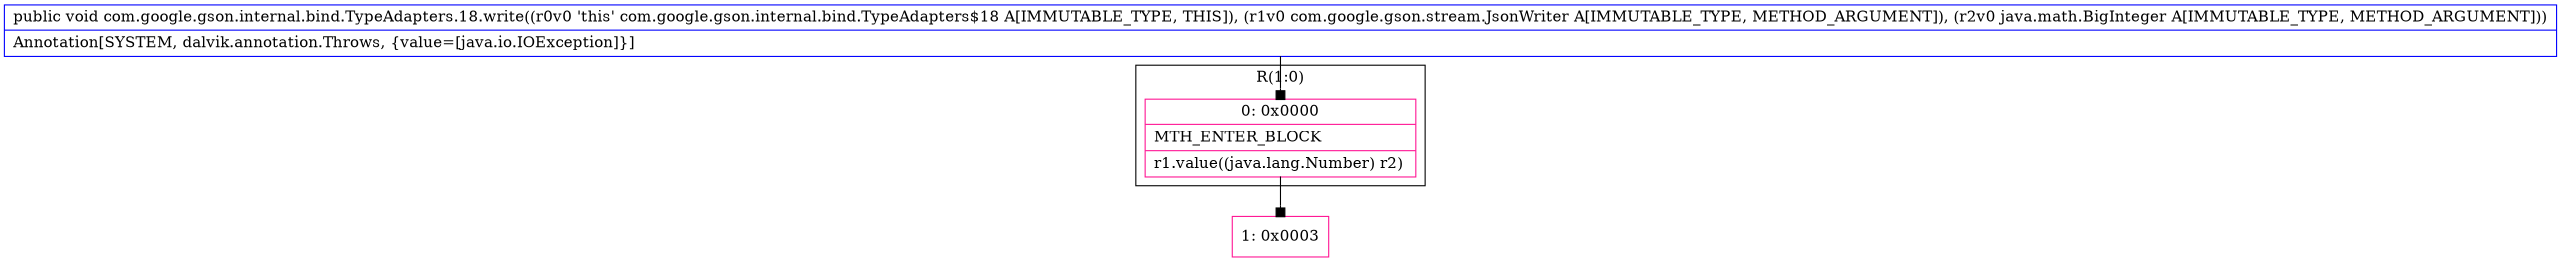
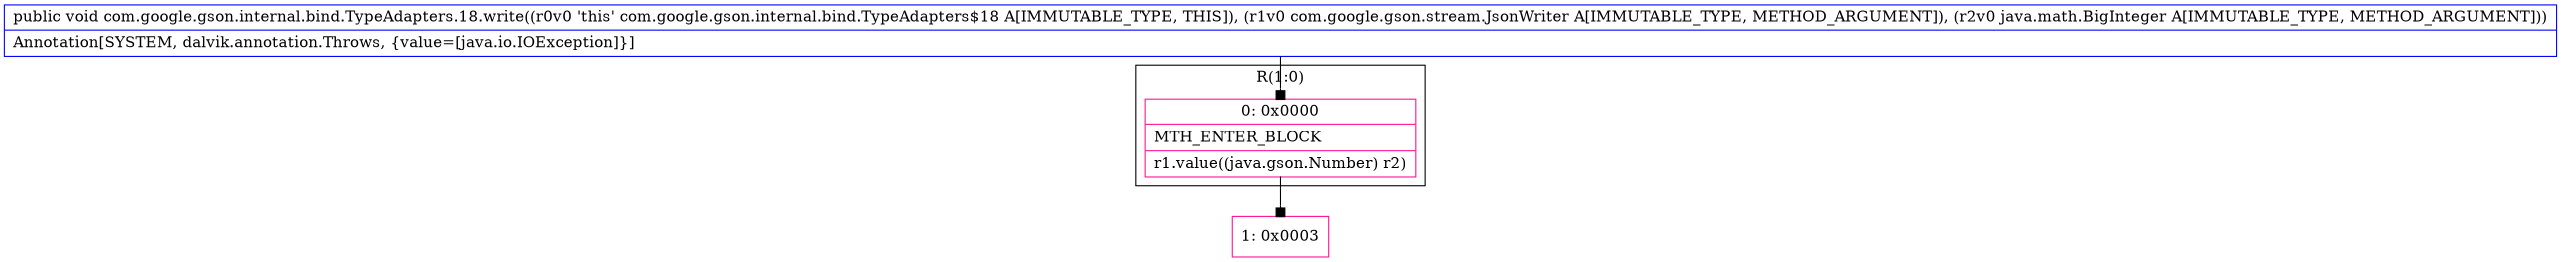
node "0: 0x0000": text "r1.value((java.lang.Number) r2)" -> "r1.value((java.gson.Number) r2)"
